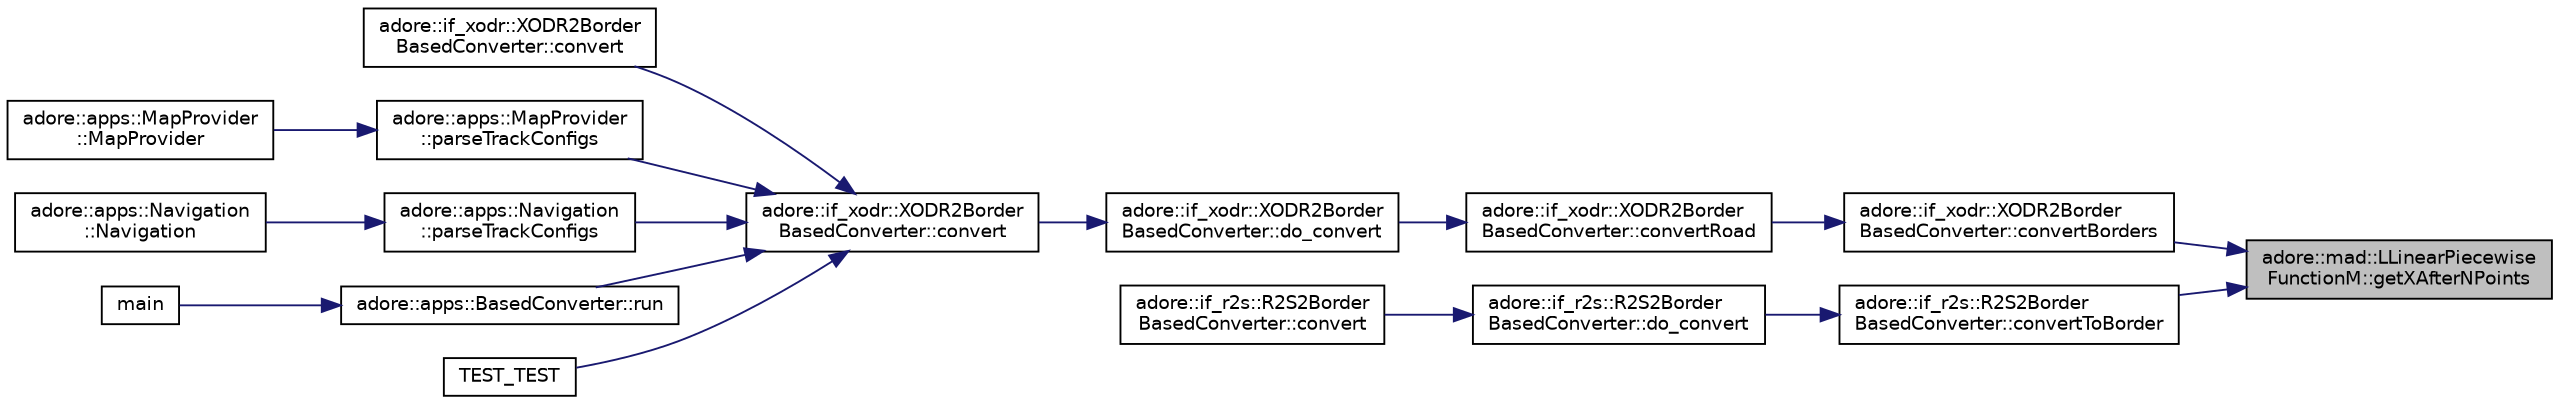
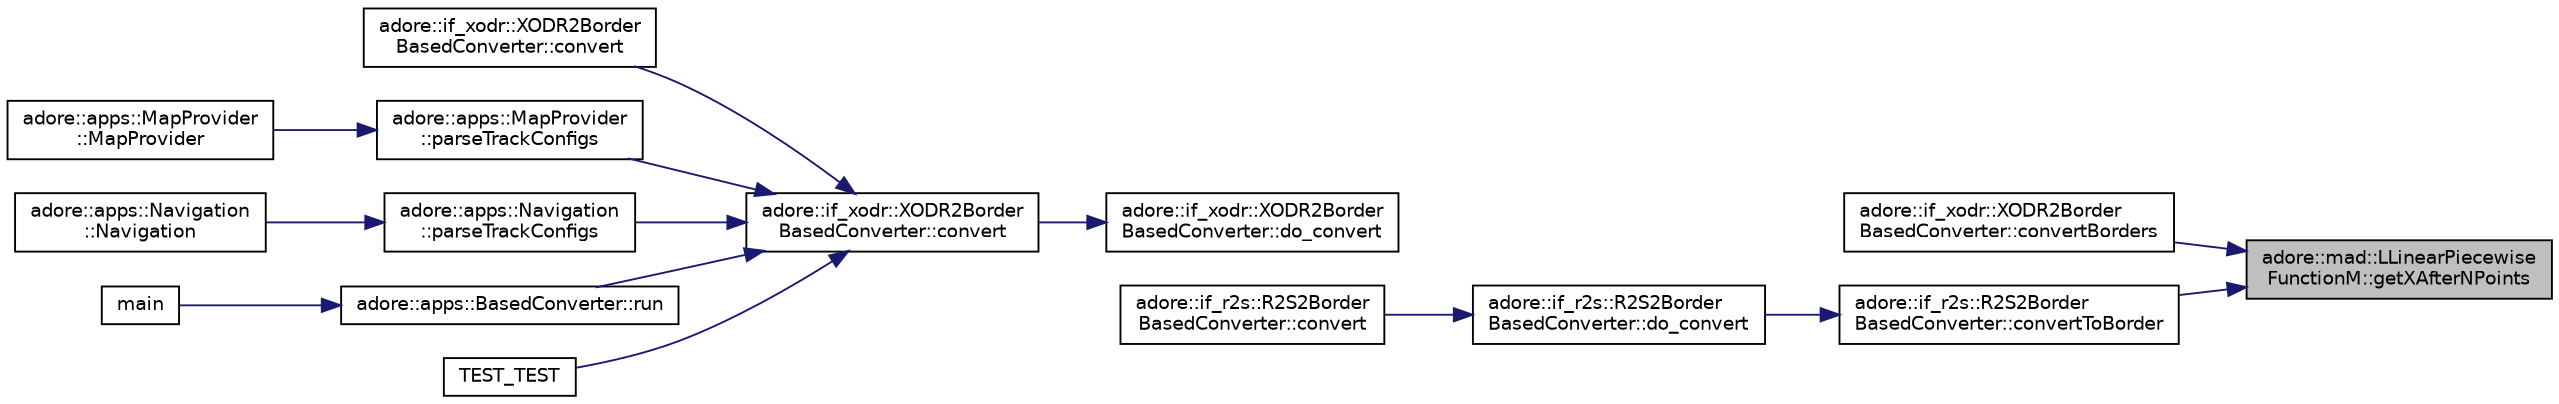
node "adore::if_xodr::XODR2Border BasedConverter::convertRoad": removed
